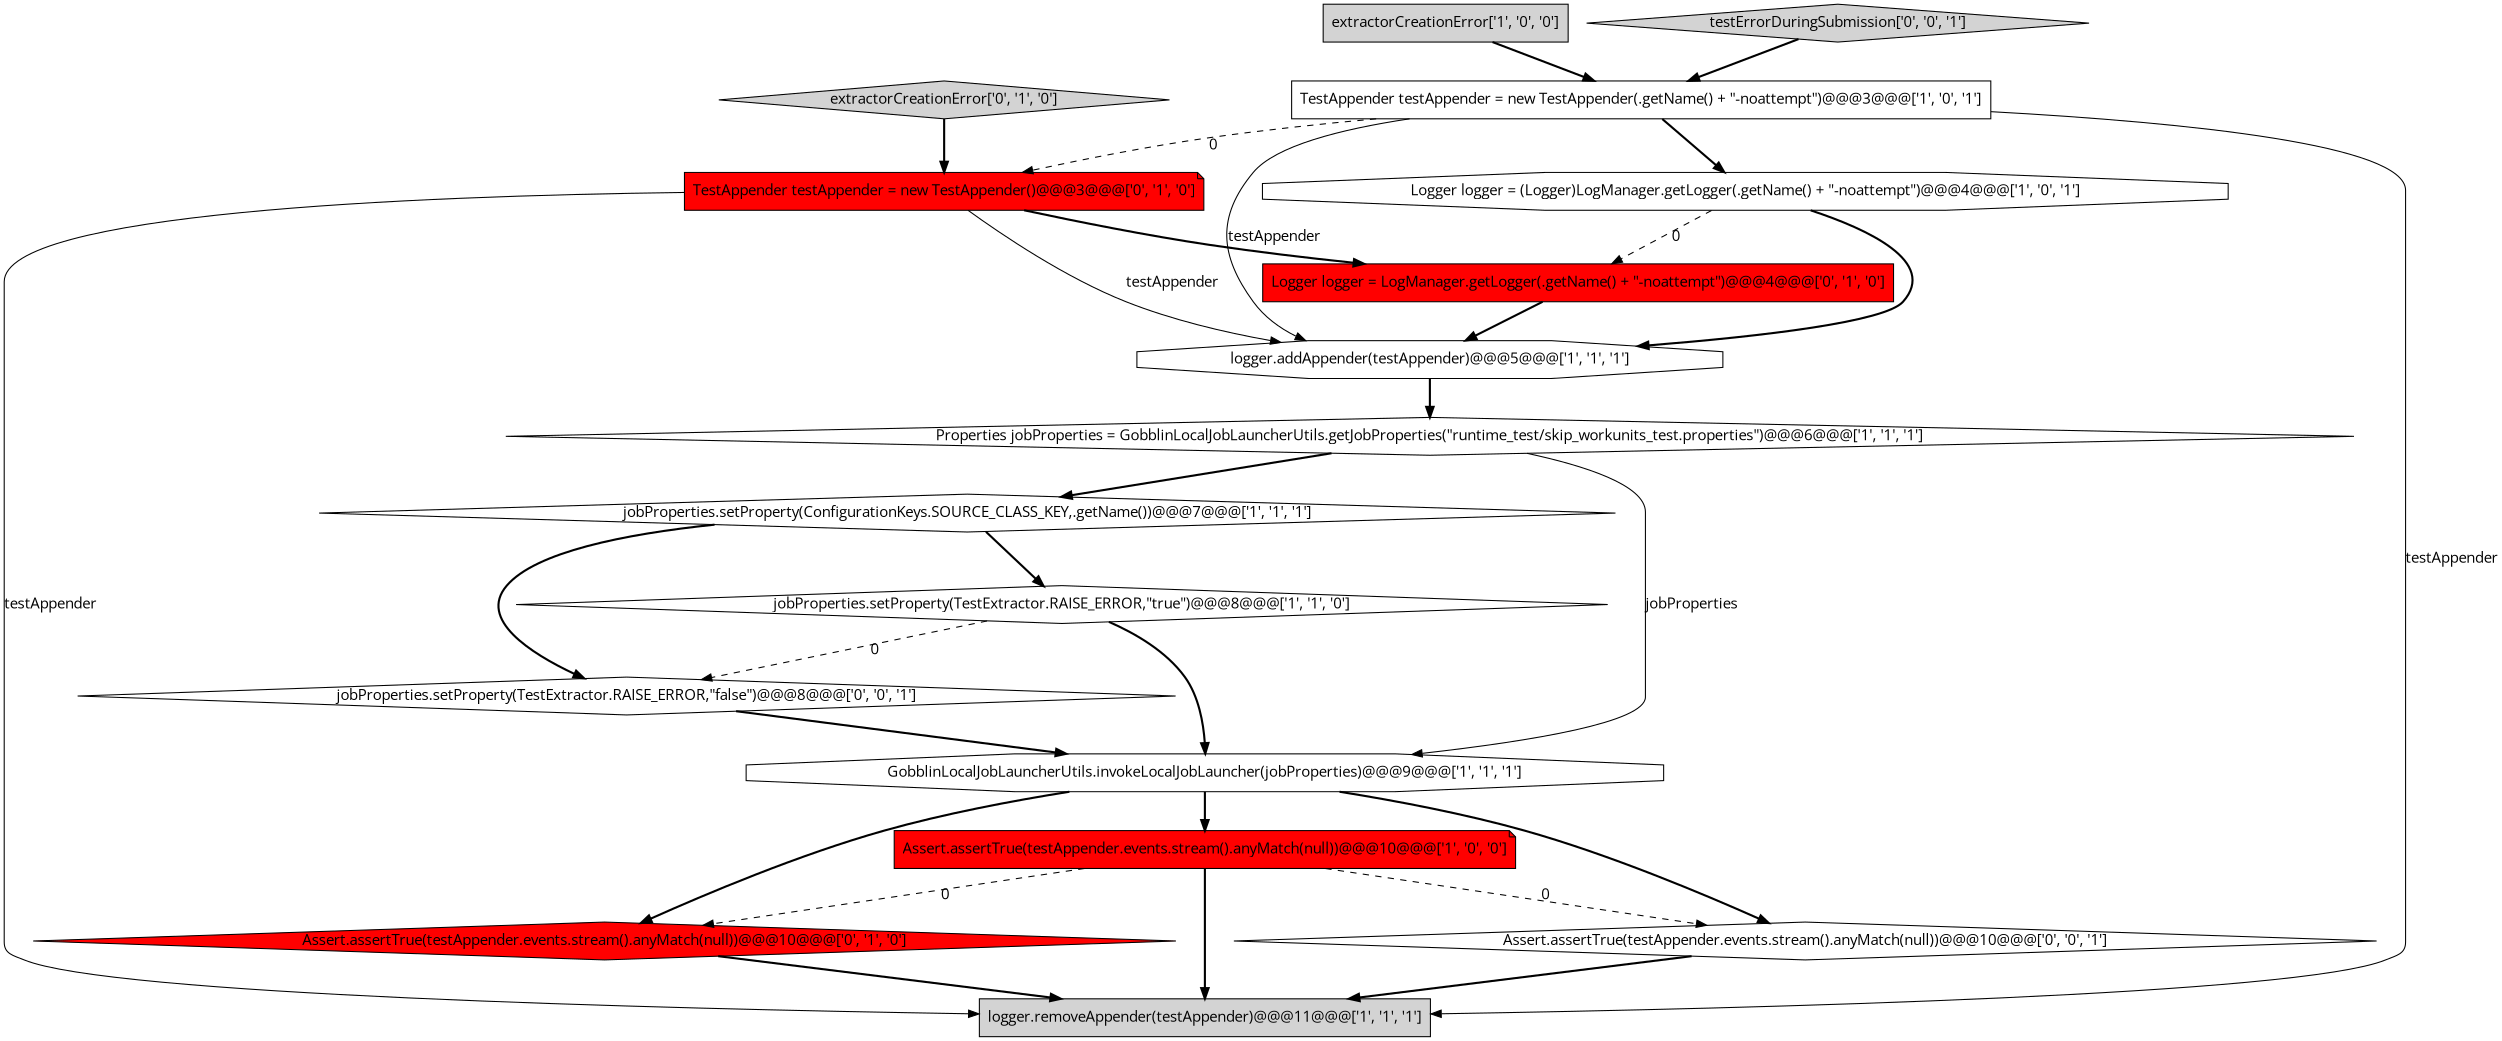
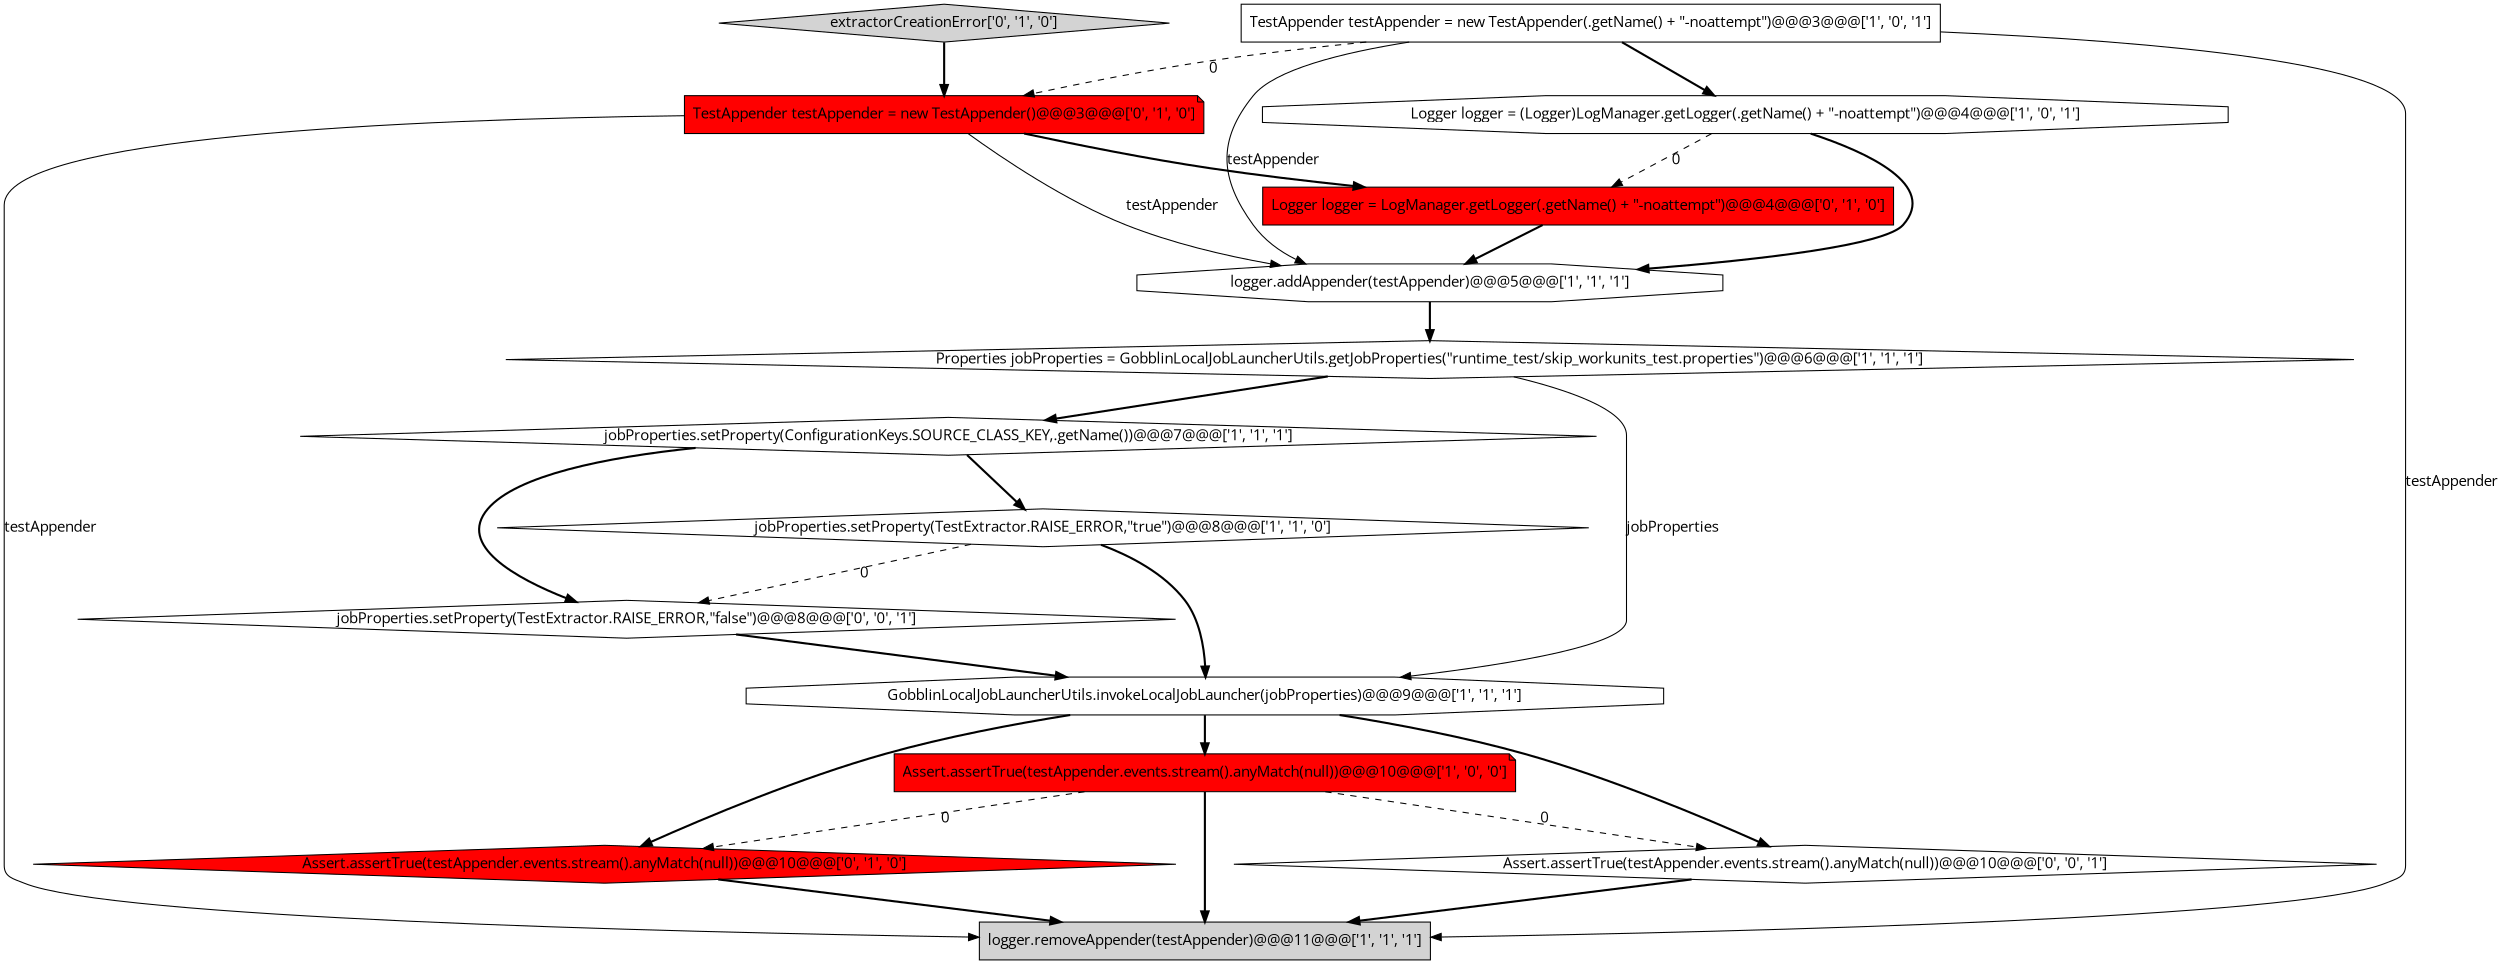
node "extractorCreationError['1', '0', '0']": removed
node "testErrorDuringSubmission['0', '0', '1']": removed
